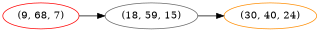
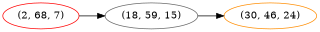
node "(9, 68, 7)": label "(9, 68, 7)" -> "(2, 68, 7)"
node "(30, 40, 24)": label "(30, 40, 24)" -> "(30, 46, 24)"
